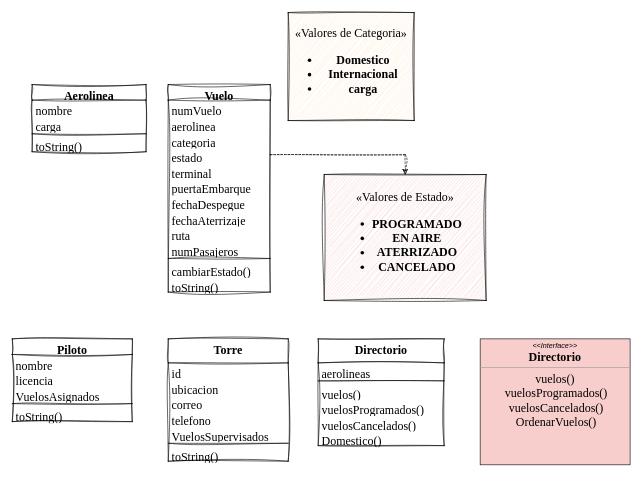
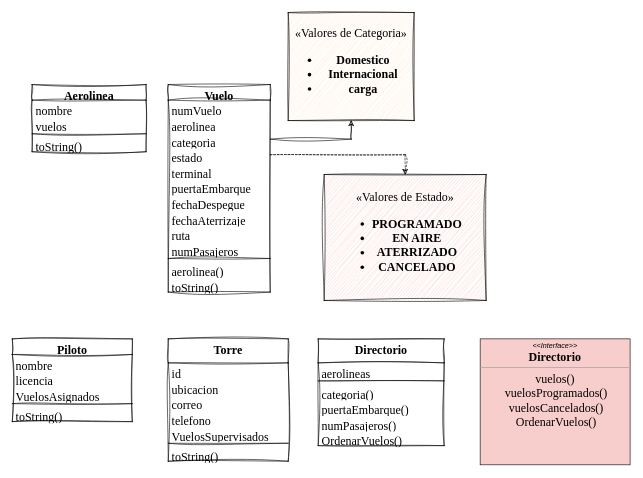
node "carga": label "carga" -> "vuelos"
edge "categoria" -> "«Valores de Categoria» Domestico Internacional carga": added
node "cambiarEstado()": label "cambiarEstado()" -> "aerolinea()"
node "vuelos()": label "vuelos()" -> "categoria()"
node "vuelosProgramados()": label "vuelosProgramados()" -> "puertaEmbarque()"
node "vuelosCancelados()": label "vuelosCancelados()" -> "numPasajeros()"
node "Domestico()": label "Domestico()" -> "OrdenarVuelos()"
